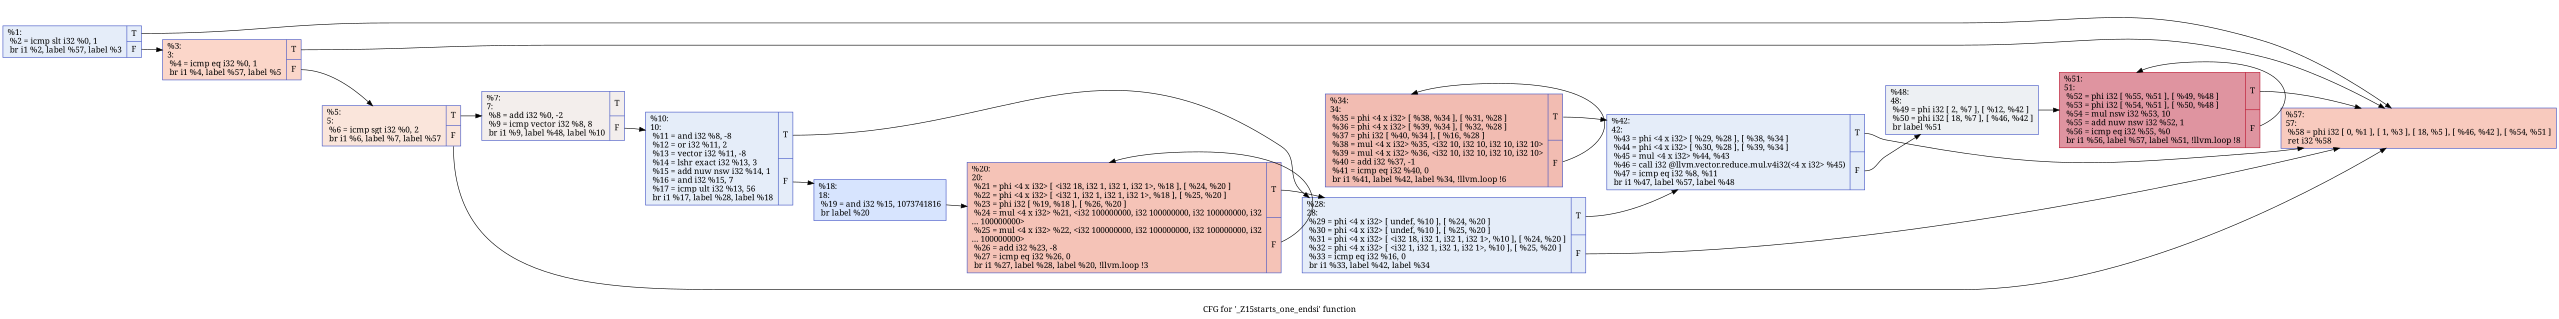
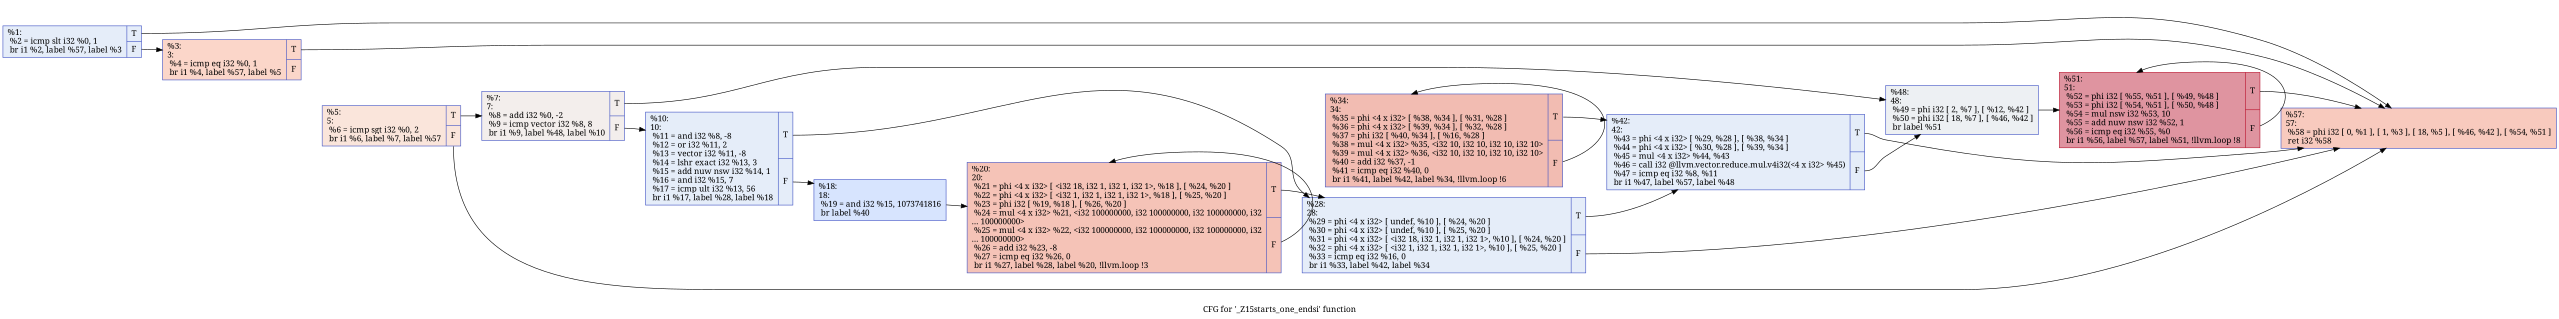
edge "%7:" -> "%48:": added
edge "%3:" -> "%5:": removed
node "%18:": text "br label %20" -> "br label %40"
